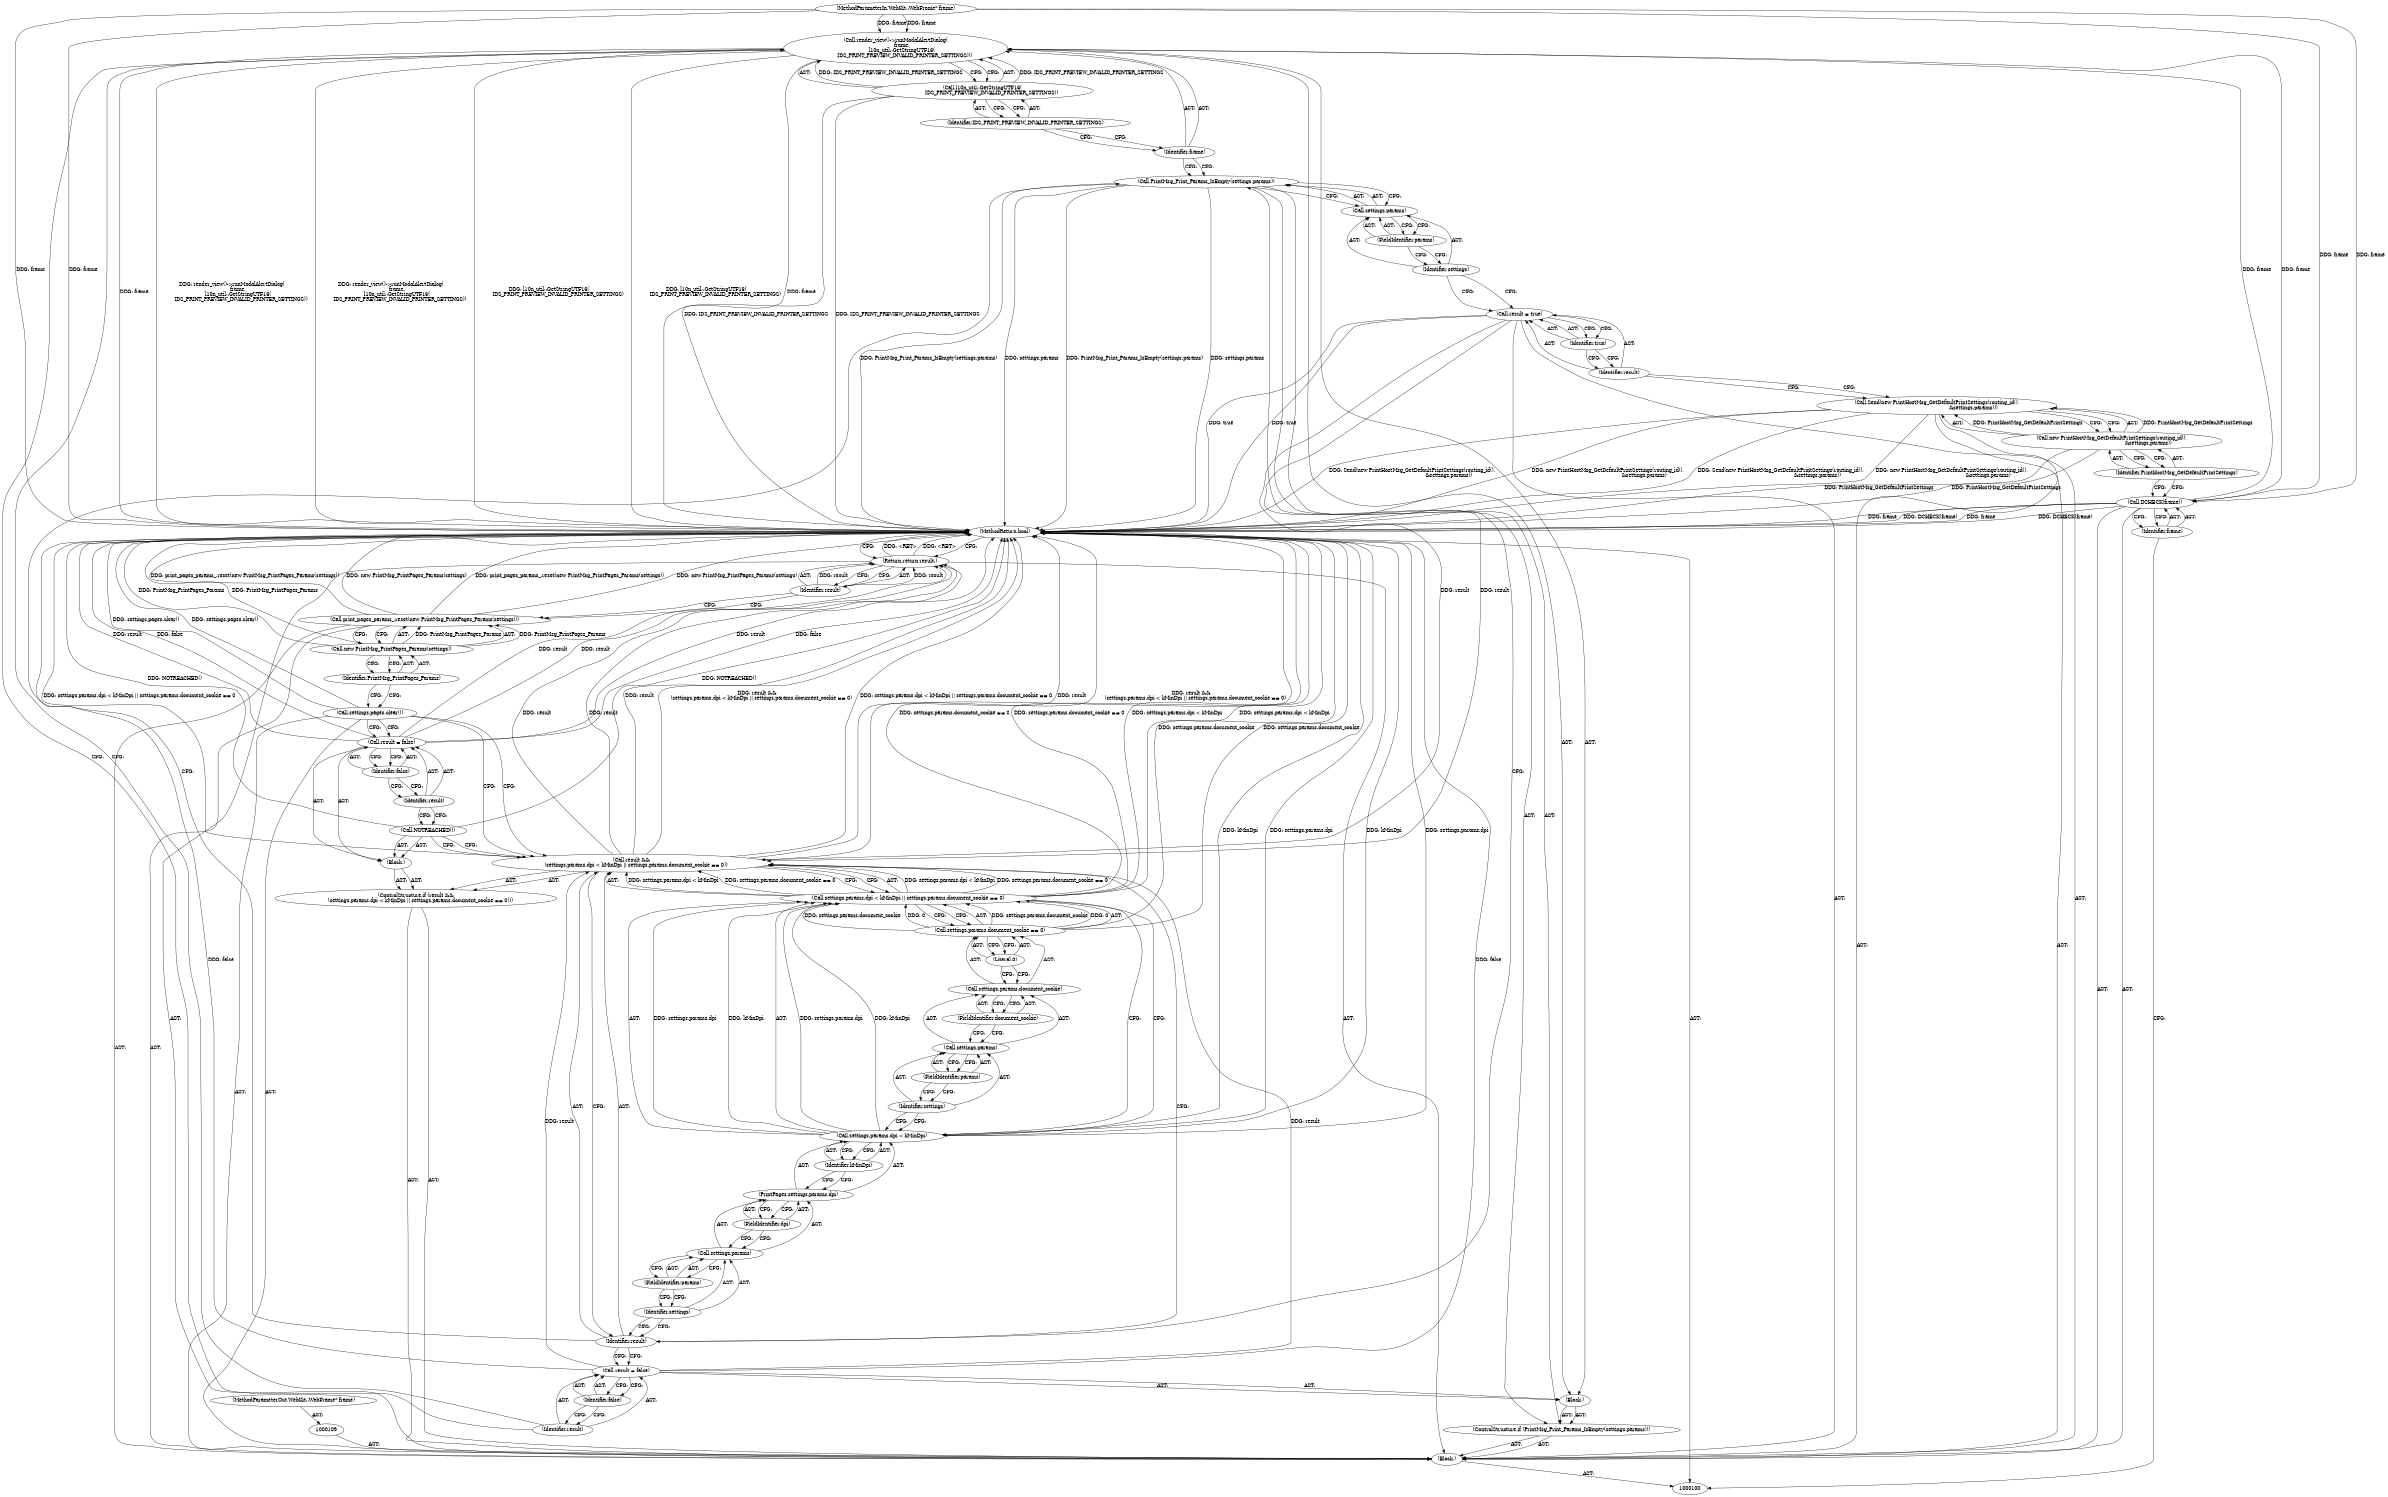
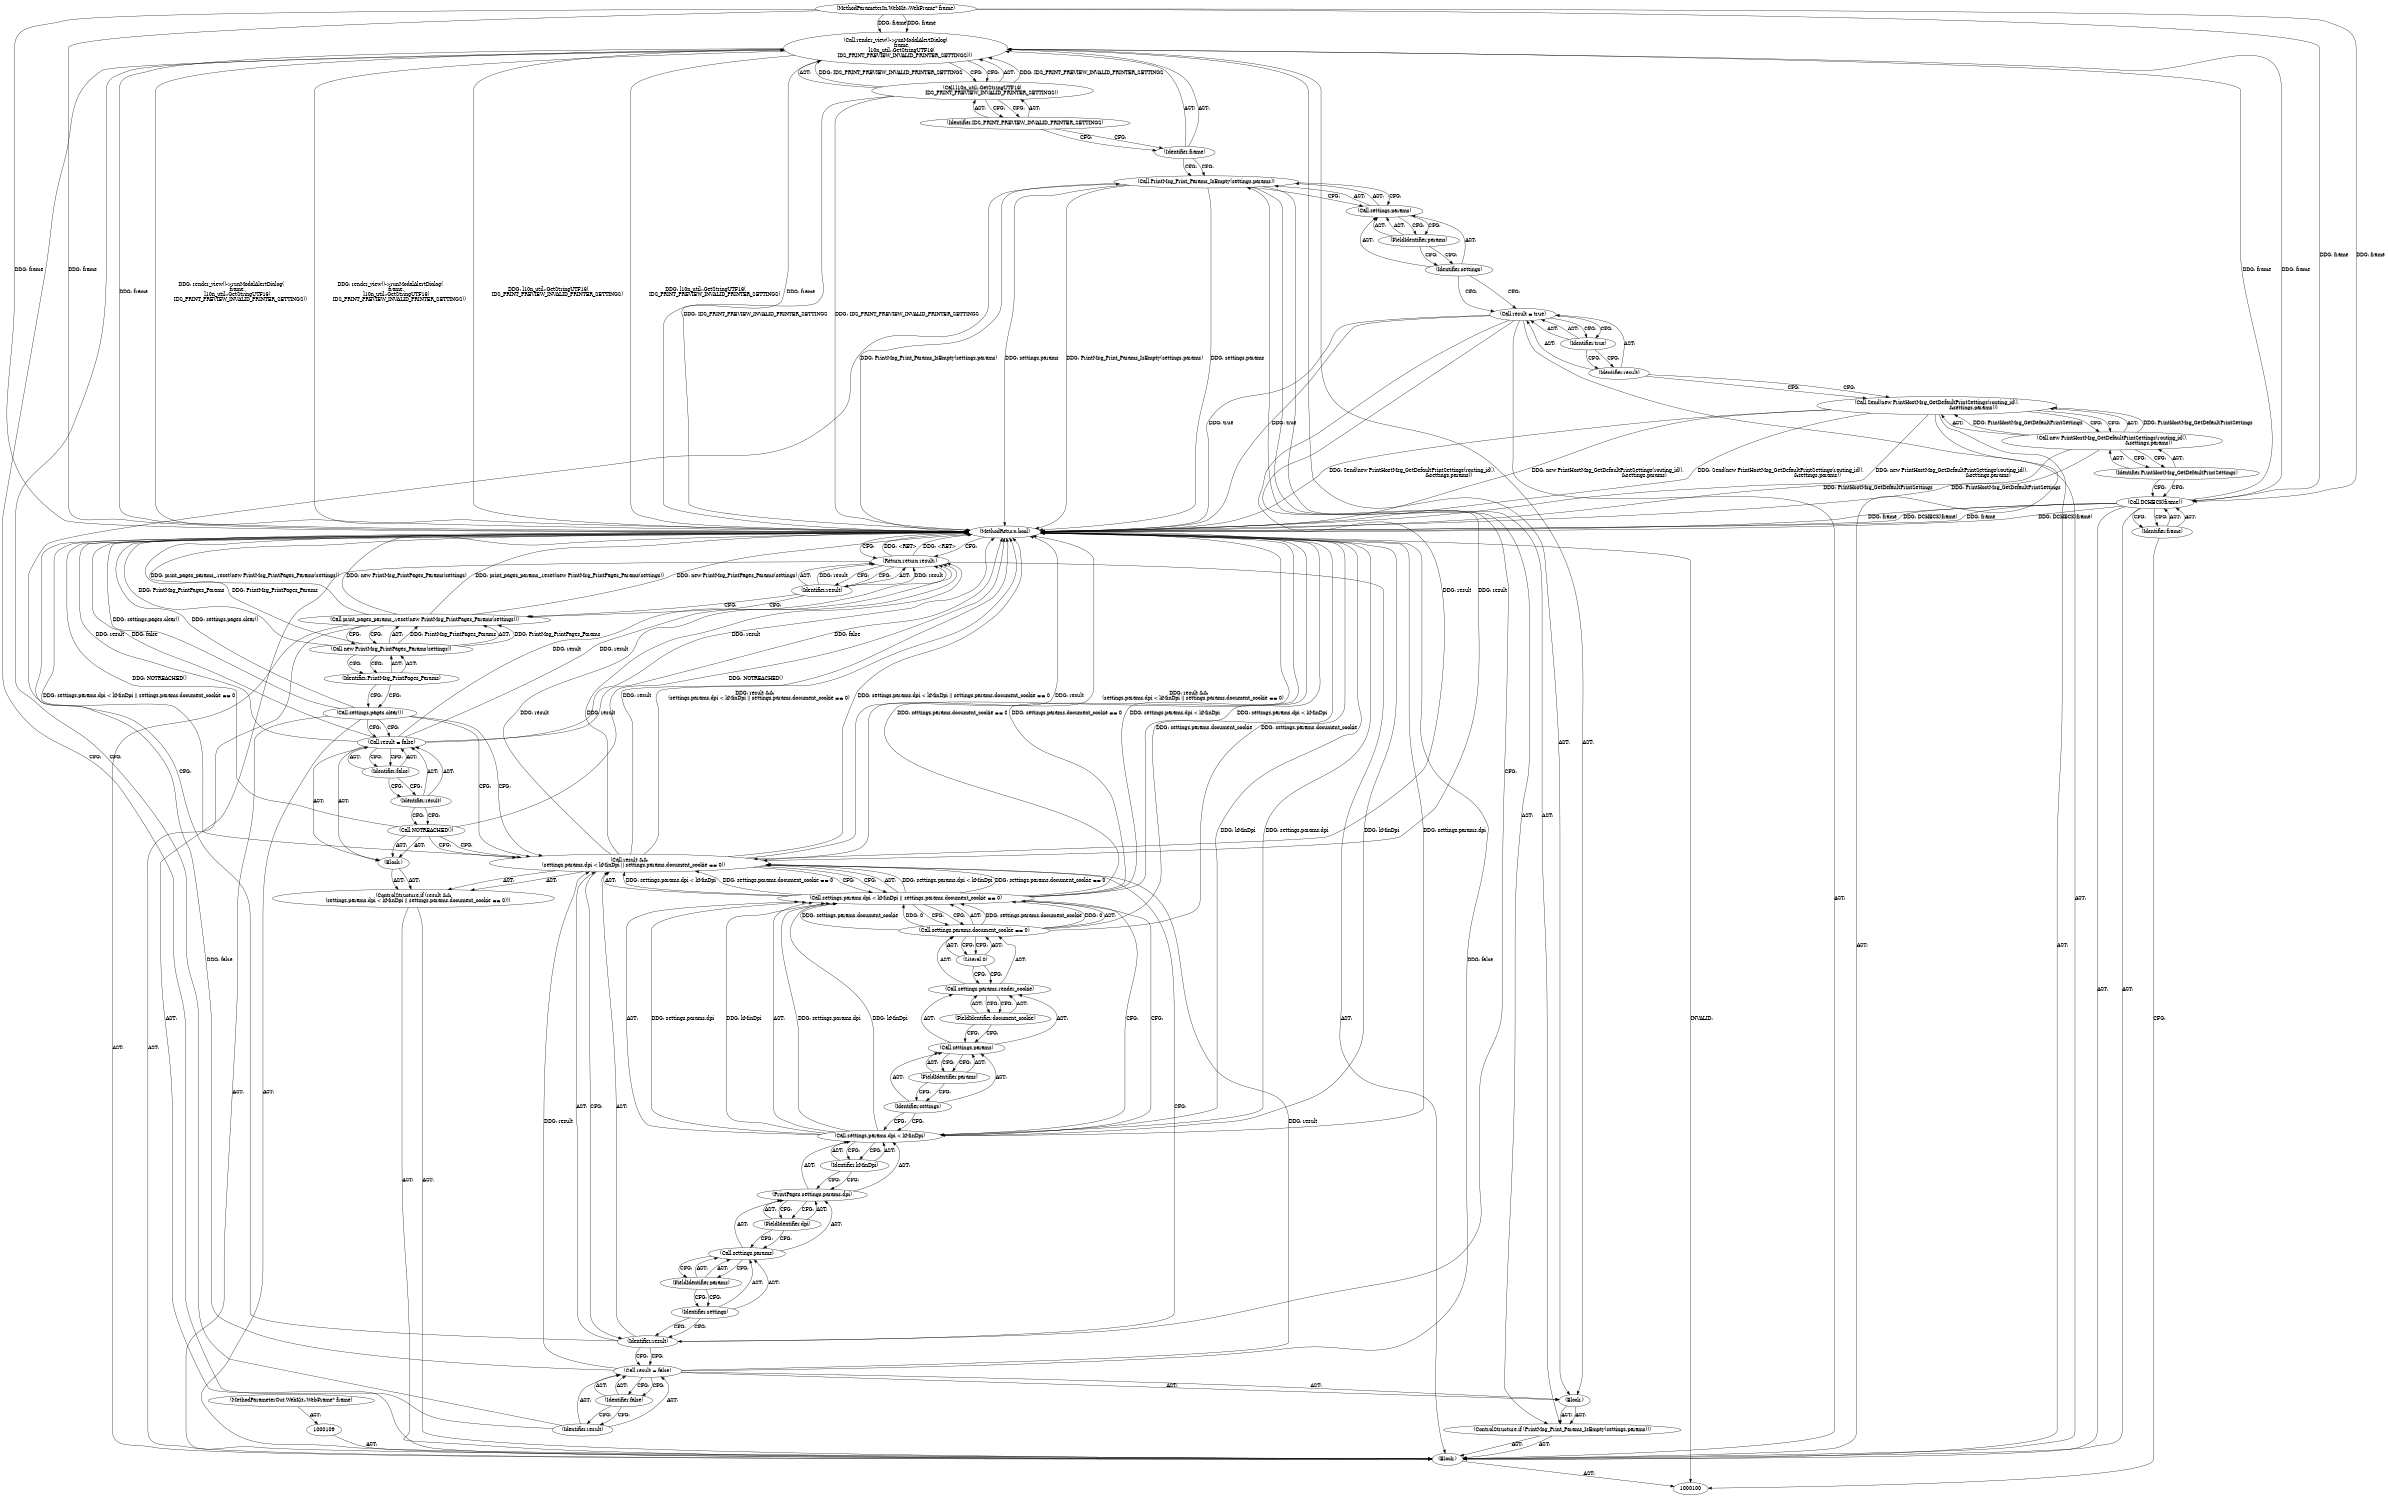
node "(Call,settings.params.document_cookie)": label "(Call,settings.params.document_cookie)" -> "(Call,settings.params.render_cookie)"
edge "(MethodReturn,bool)" -> "1000100": label "AST: " -> "INVALID: "
